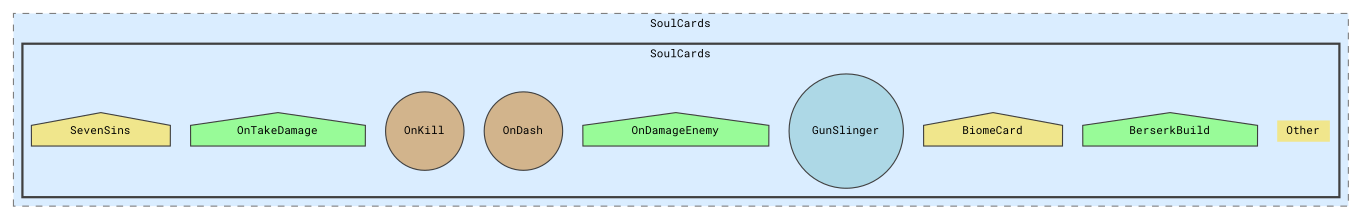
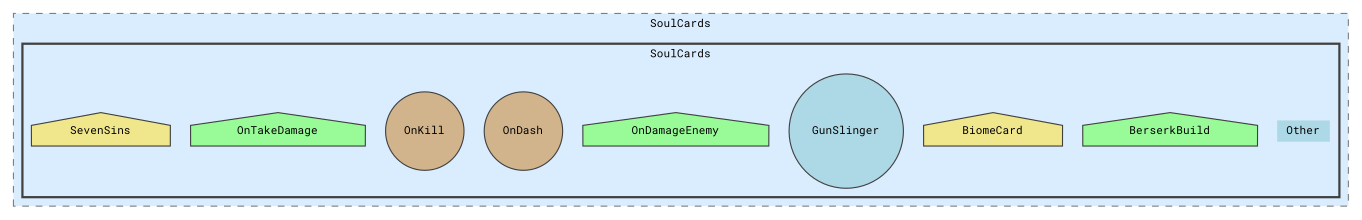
node "Other": fillcolor khaki -> lightblue
